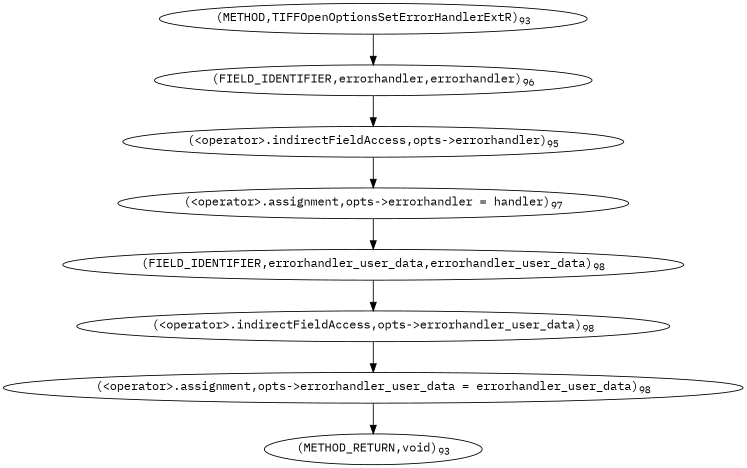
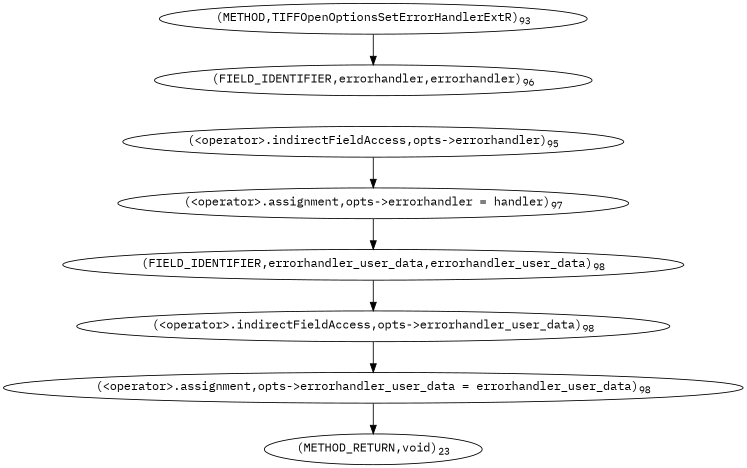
edge "(FIELD_IDENTIFIER,errorhandler,errorhandler)" -> "(<operator>.indirectFieldAccess,opts->errorhandler)": removed
node "(METHOD_RETURN,void)": text "93" -> "23"
